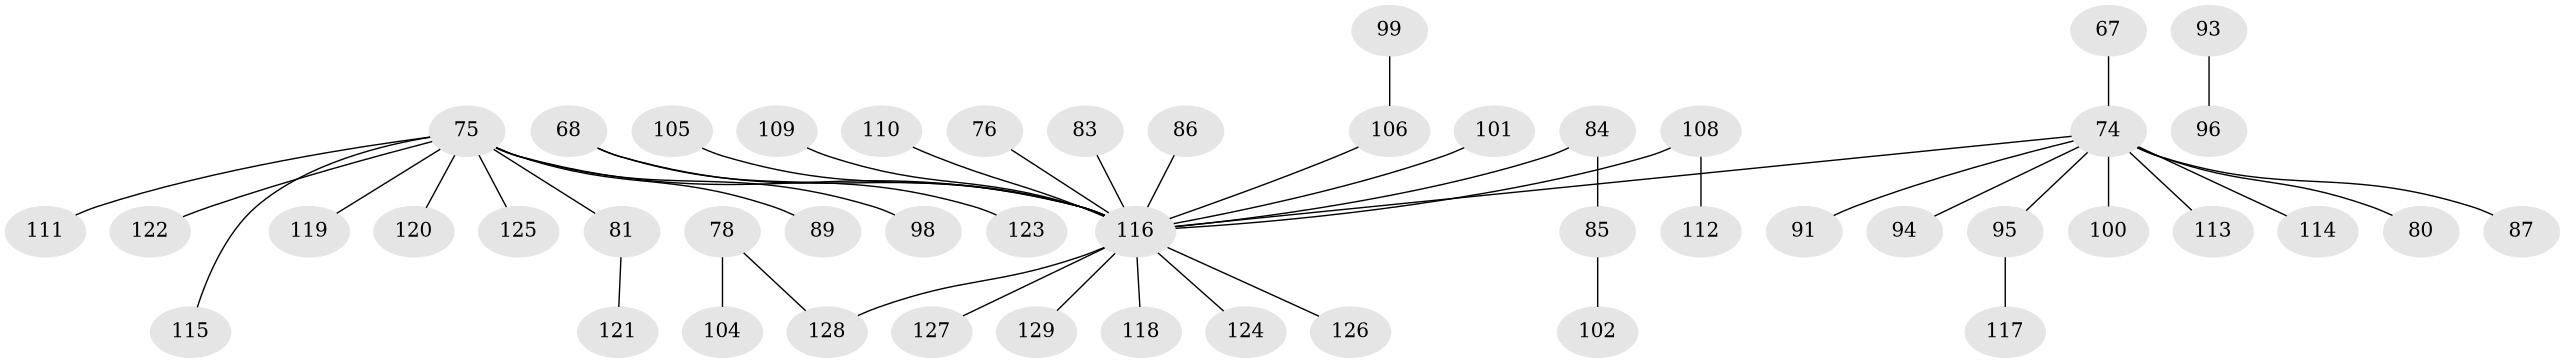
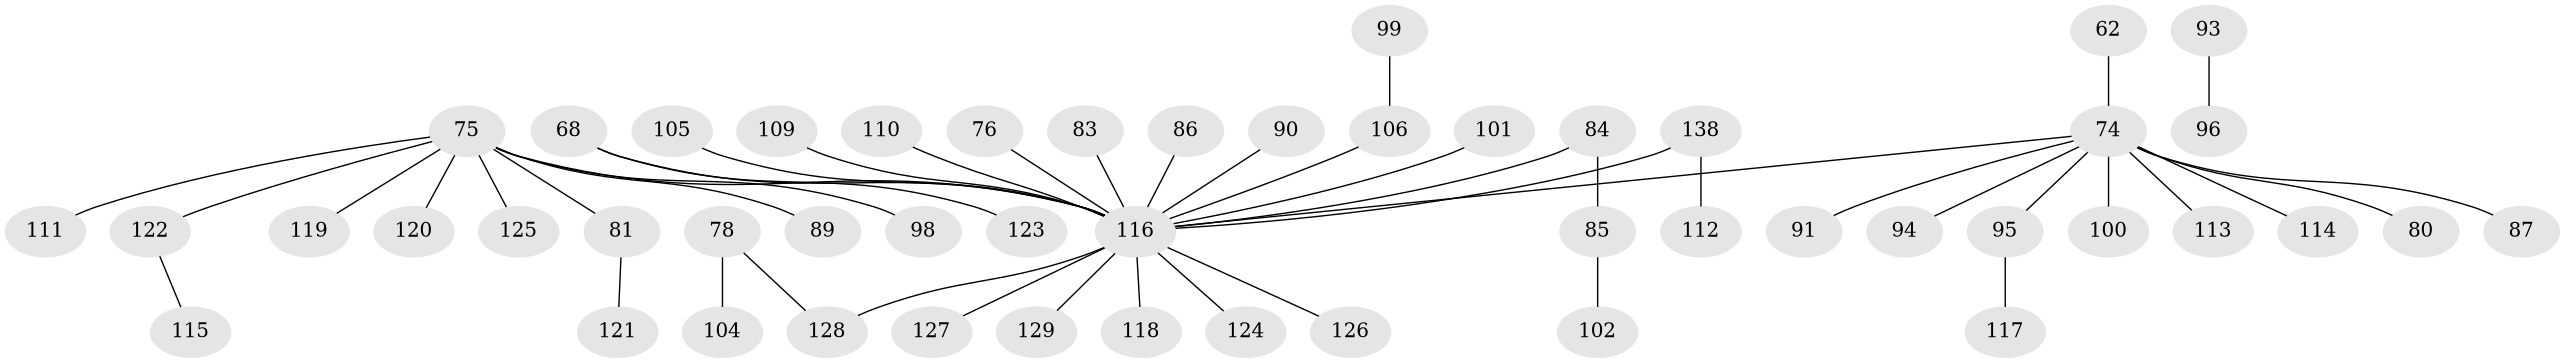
node "67": label "67" -> "62"
node "90": added
node "108": label "108" -> "138"
edge "75" -- "115": now "122" -- "115"
